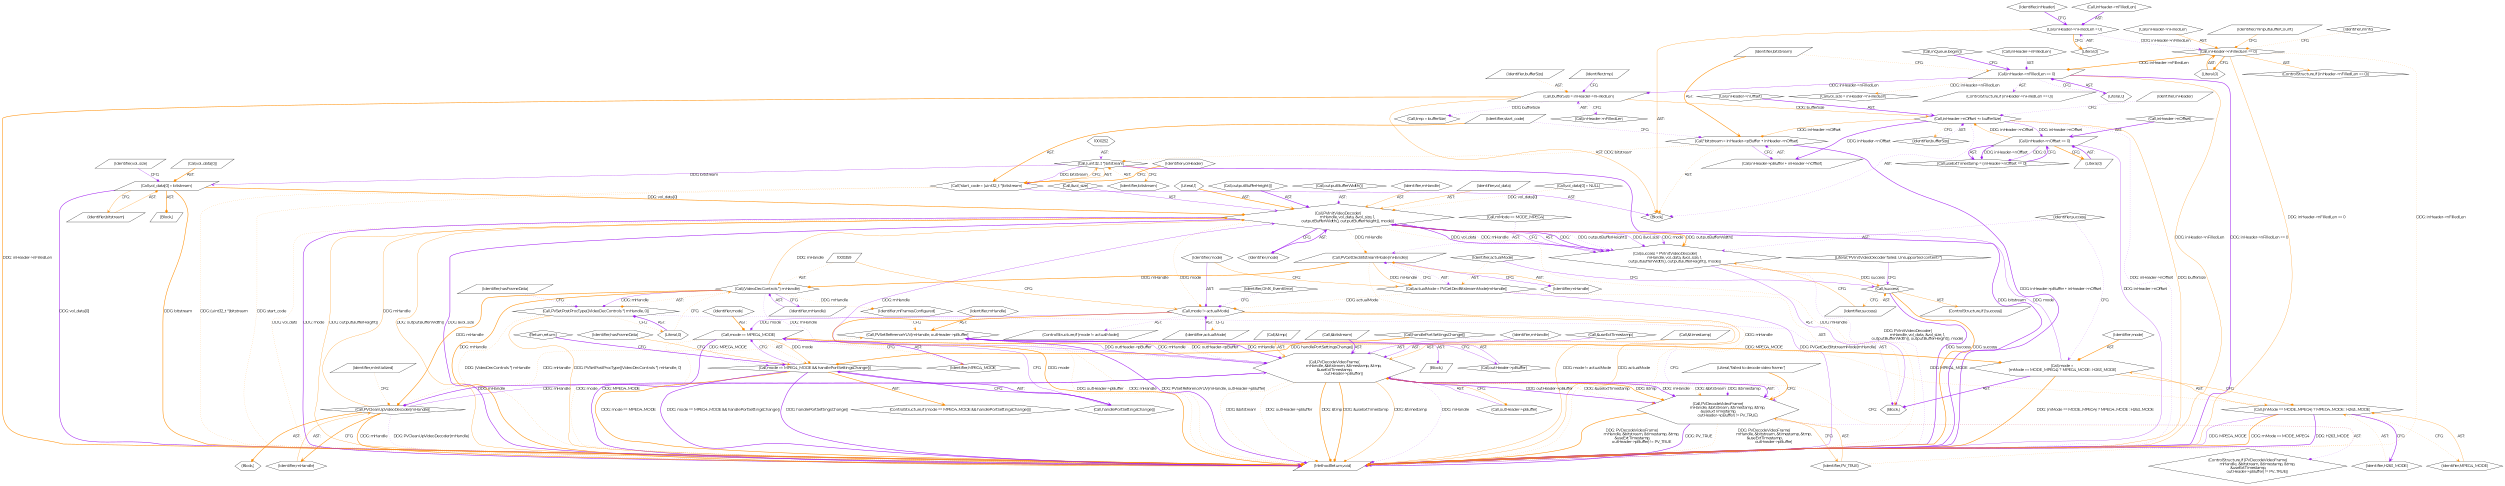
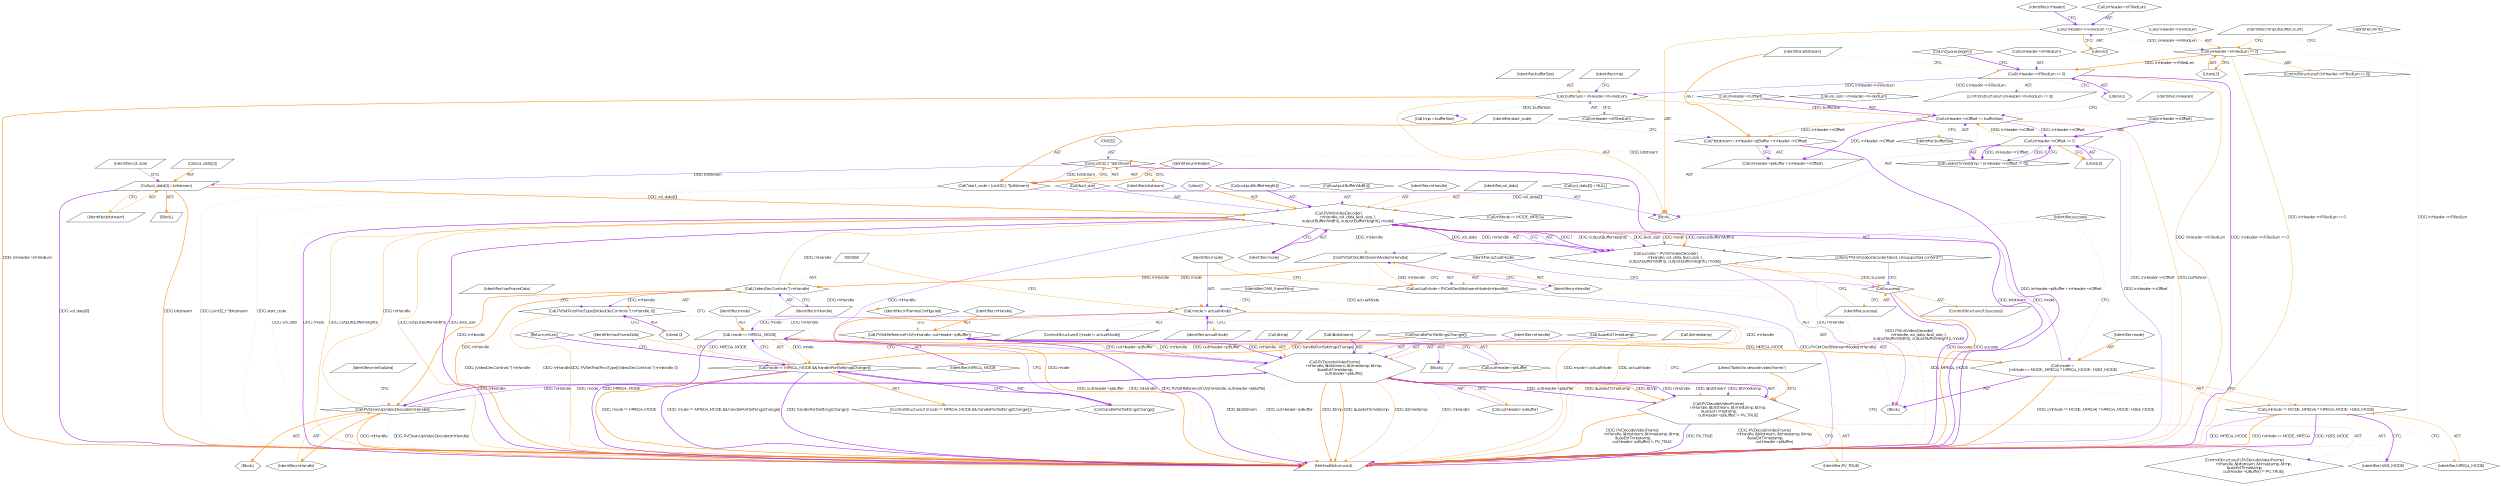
node "(Call,bufferSize = inHeader->nFilledLen)": shape parallelogram -> hexagon
